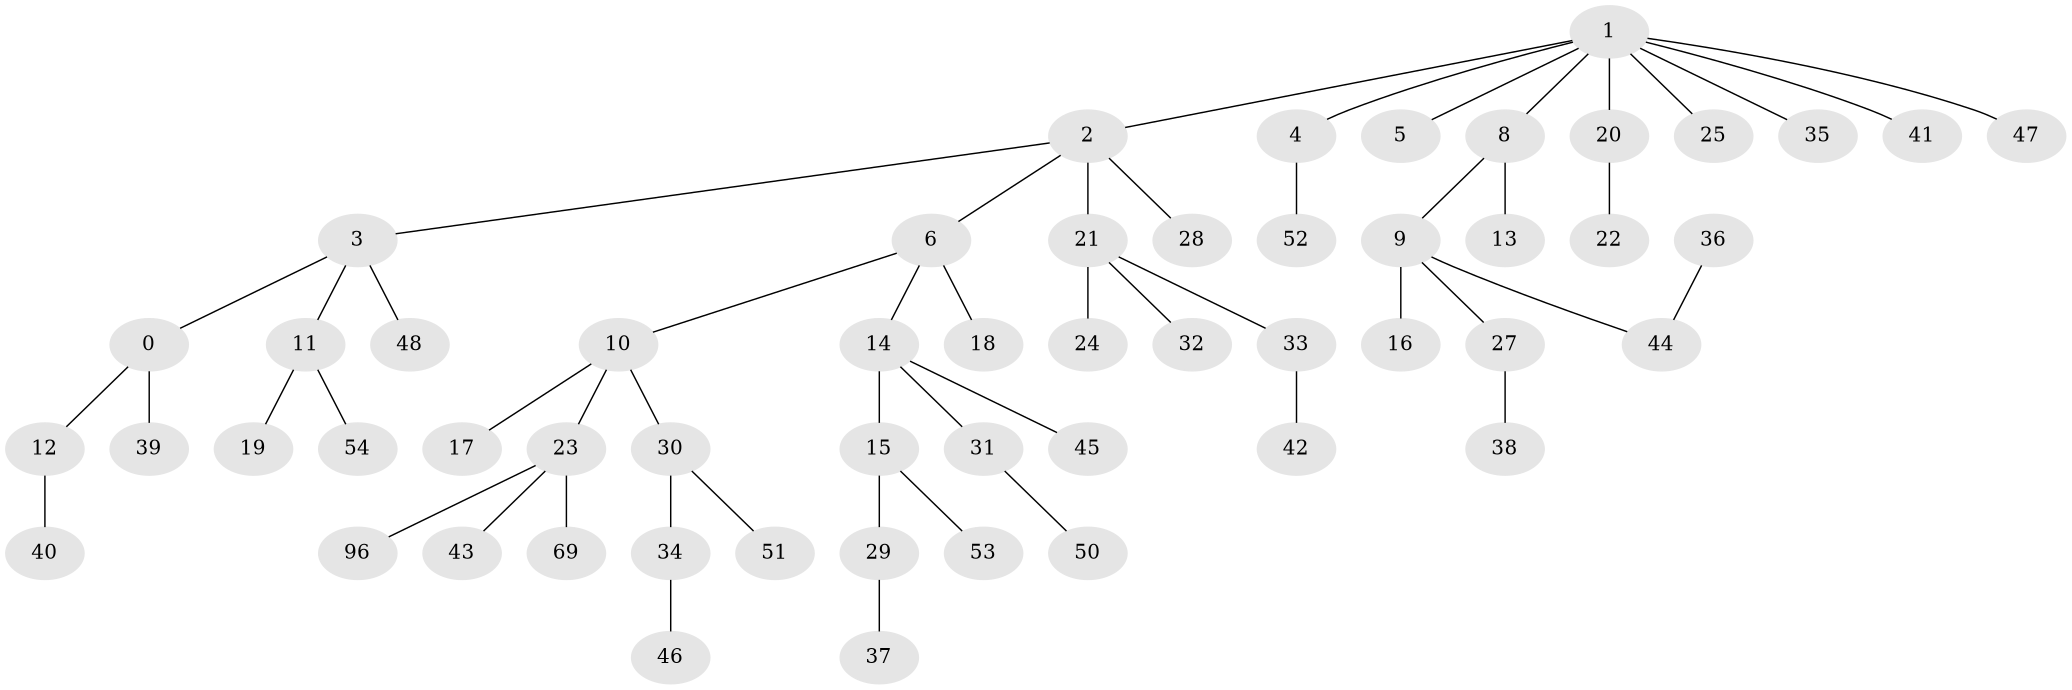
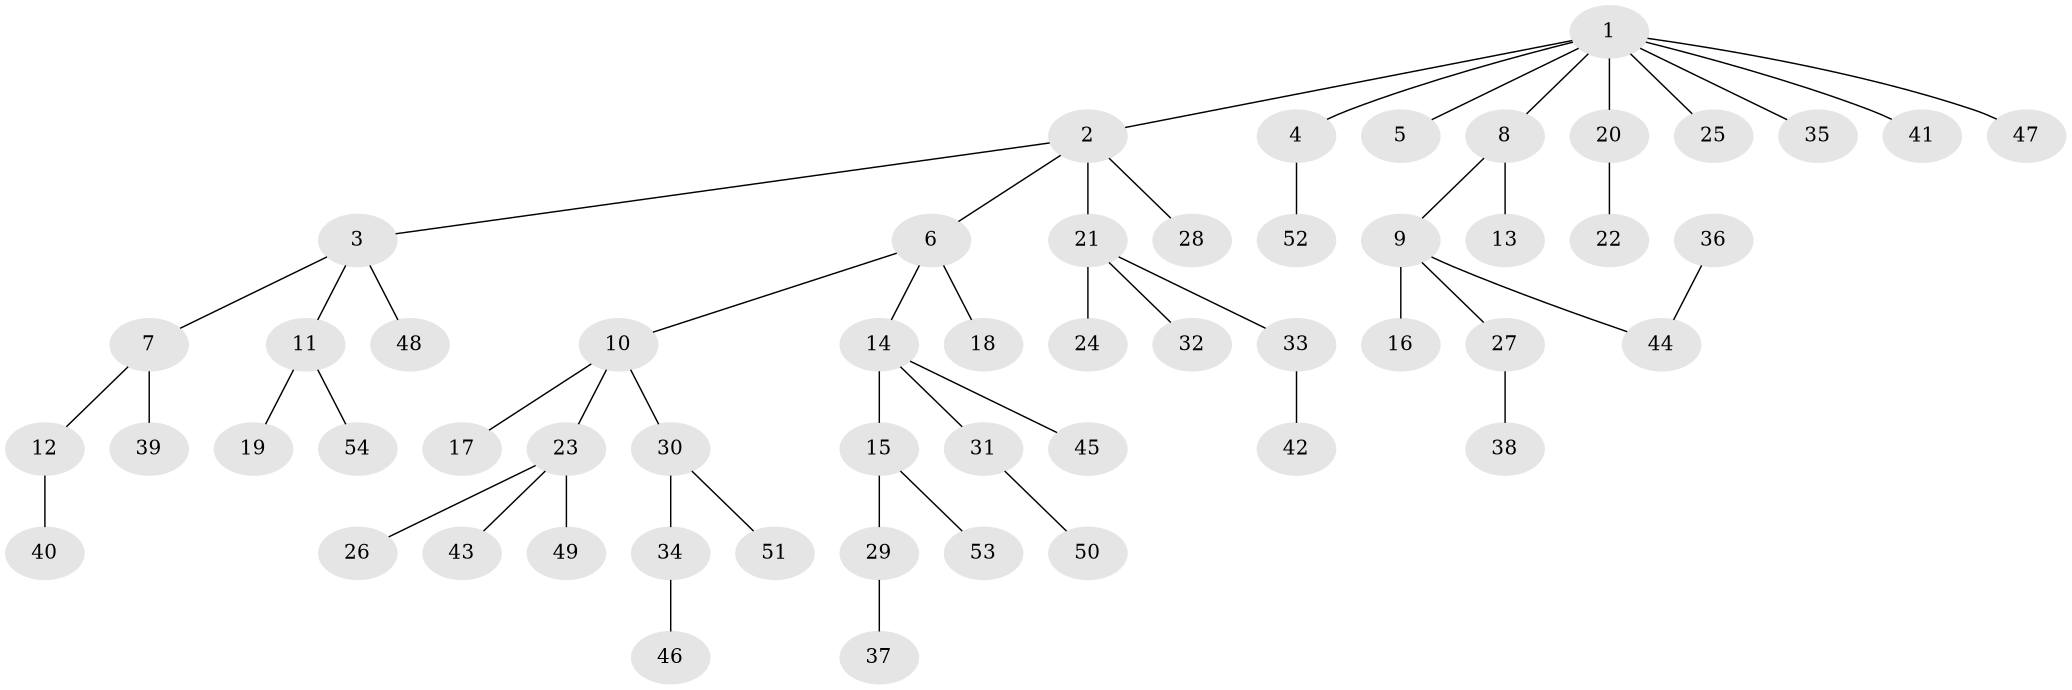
node "0": label "0" -> "7"
node "96": label "96" -> "26"
node "69": label "69" -> "49"
